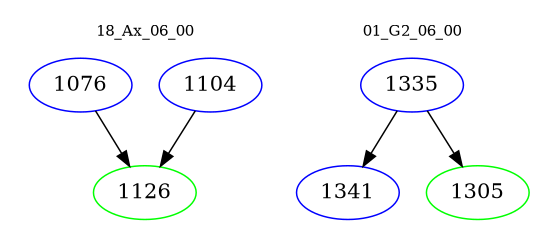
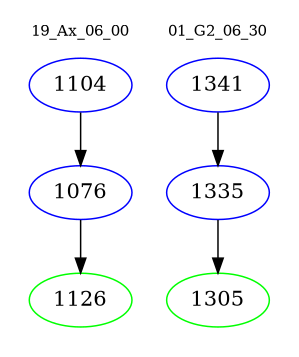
cluster "18_Ax_06_00": label "18_Ax_06_00" -> "19_Ax_06_00"
cluster "01_G2_06_00": label "01_G2_06_00" -> "01_G2_06_30"
edge "1104" -> "1126": now "1104" -> "1076"
edge "1335" -> "1341": reversed
